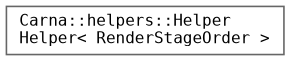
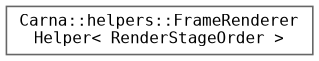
node "Carna::helpers::Helper Helper< RenderStageOrder >": label "Carna::helpers::Helper Helper< RenderStageOrder >" -> "Carna::helpers::FrameRenderer Helper< RenderStageOrder >"
